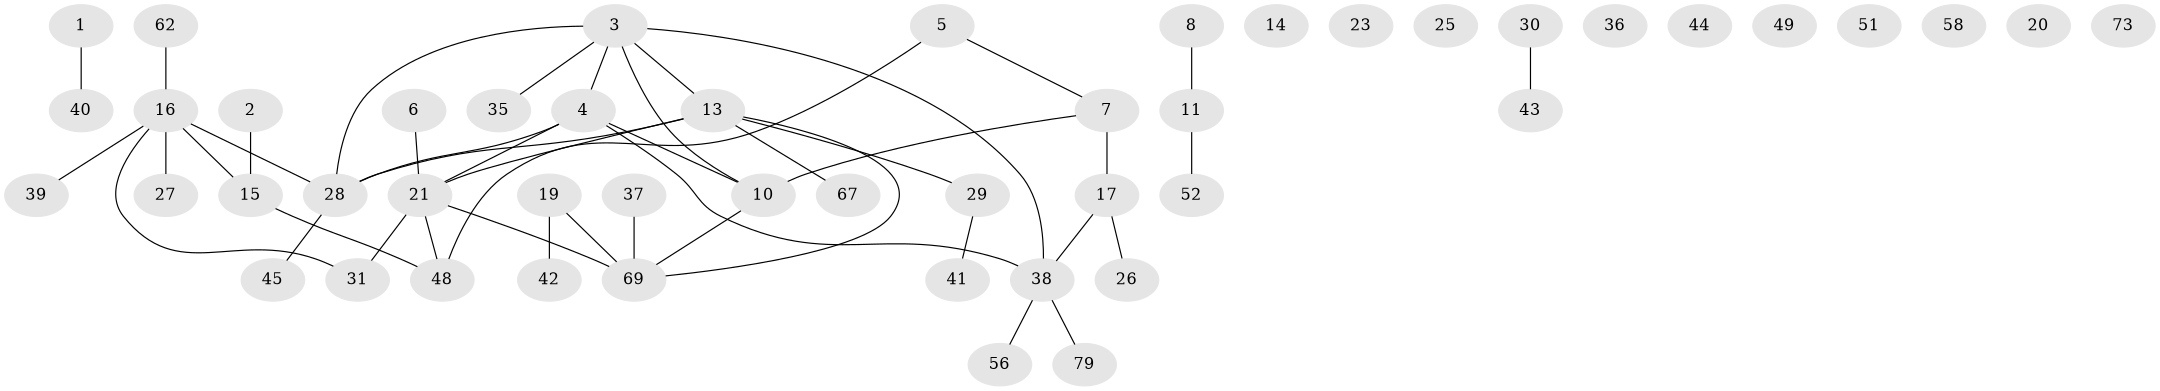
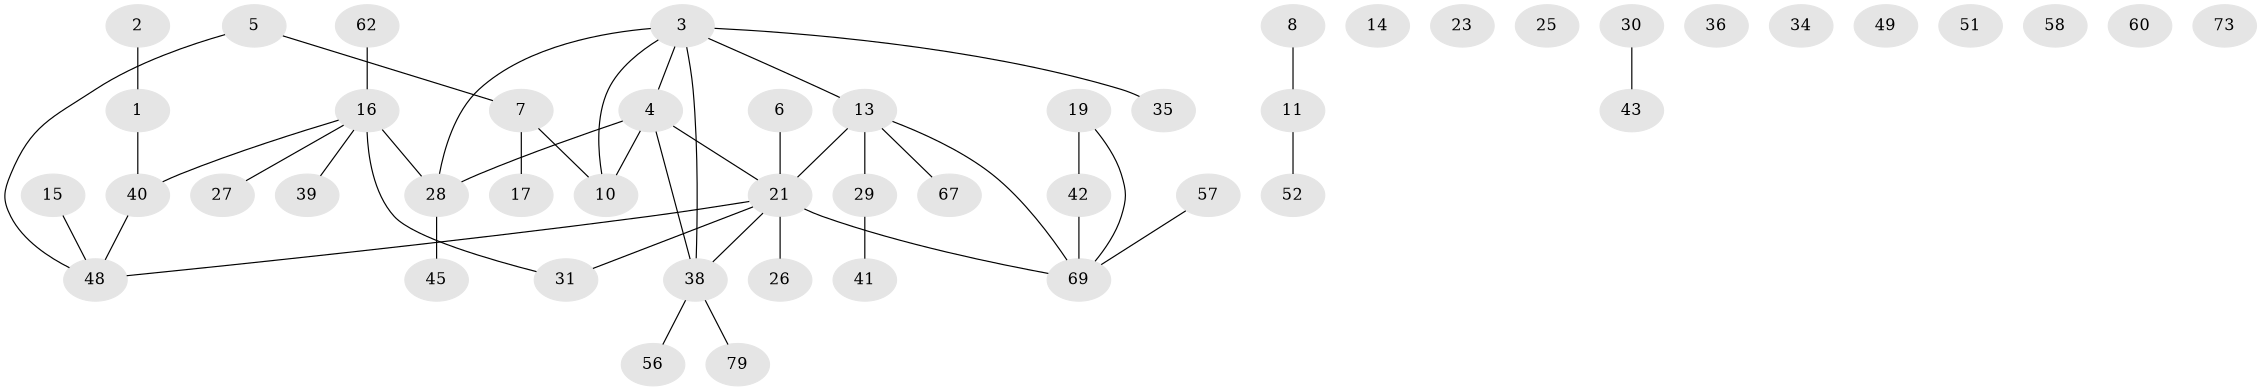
node "44": label "44" -> "34"
node "20": label "20" -> "60"
edge "2" -- "15": now "2" -- "1"
edge "13" -- "28": removed
edge "16" -- "15": now "16" -- "40"
node "37": label "37" -> "57"
edge "17" -- "26": now "21" -- "26"
edge "40" -- "48": added
edge "10" -- "69": now "42" -- "69"
edge "17" -- "38": now "21" -- "38"
